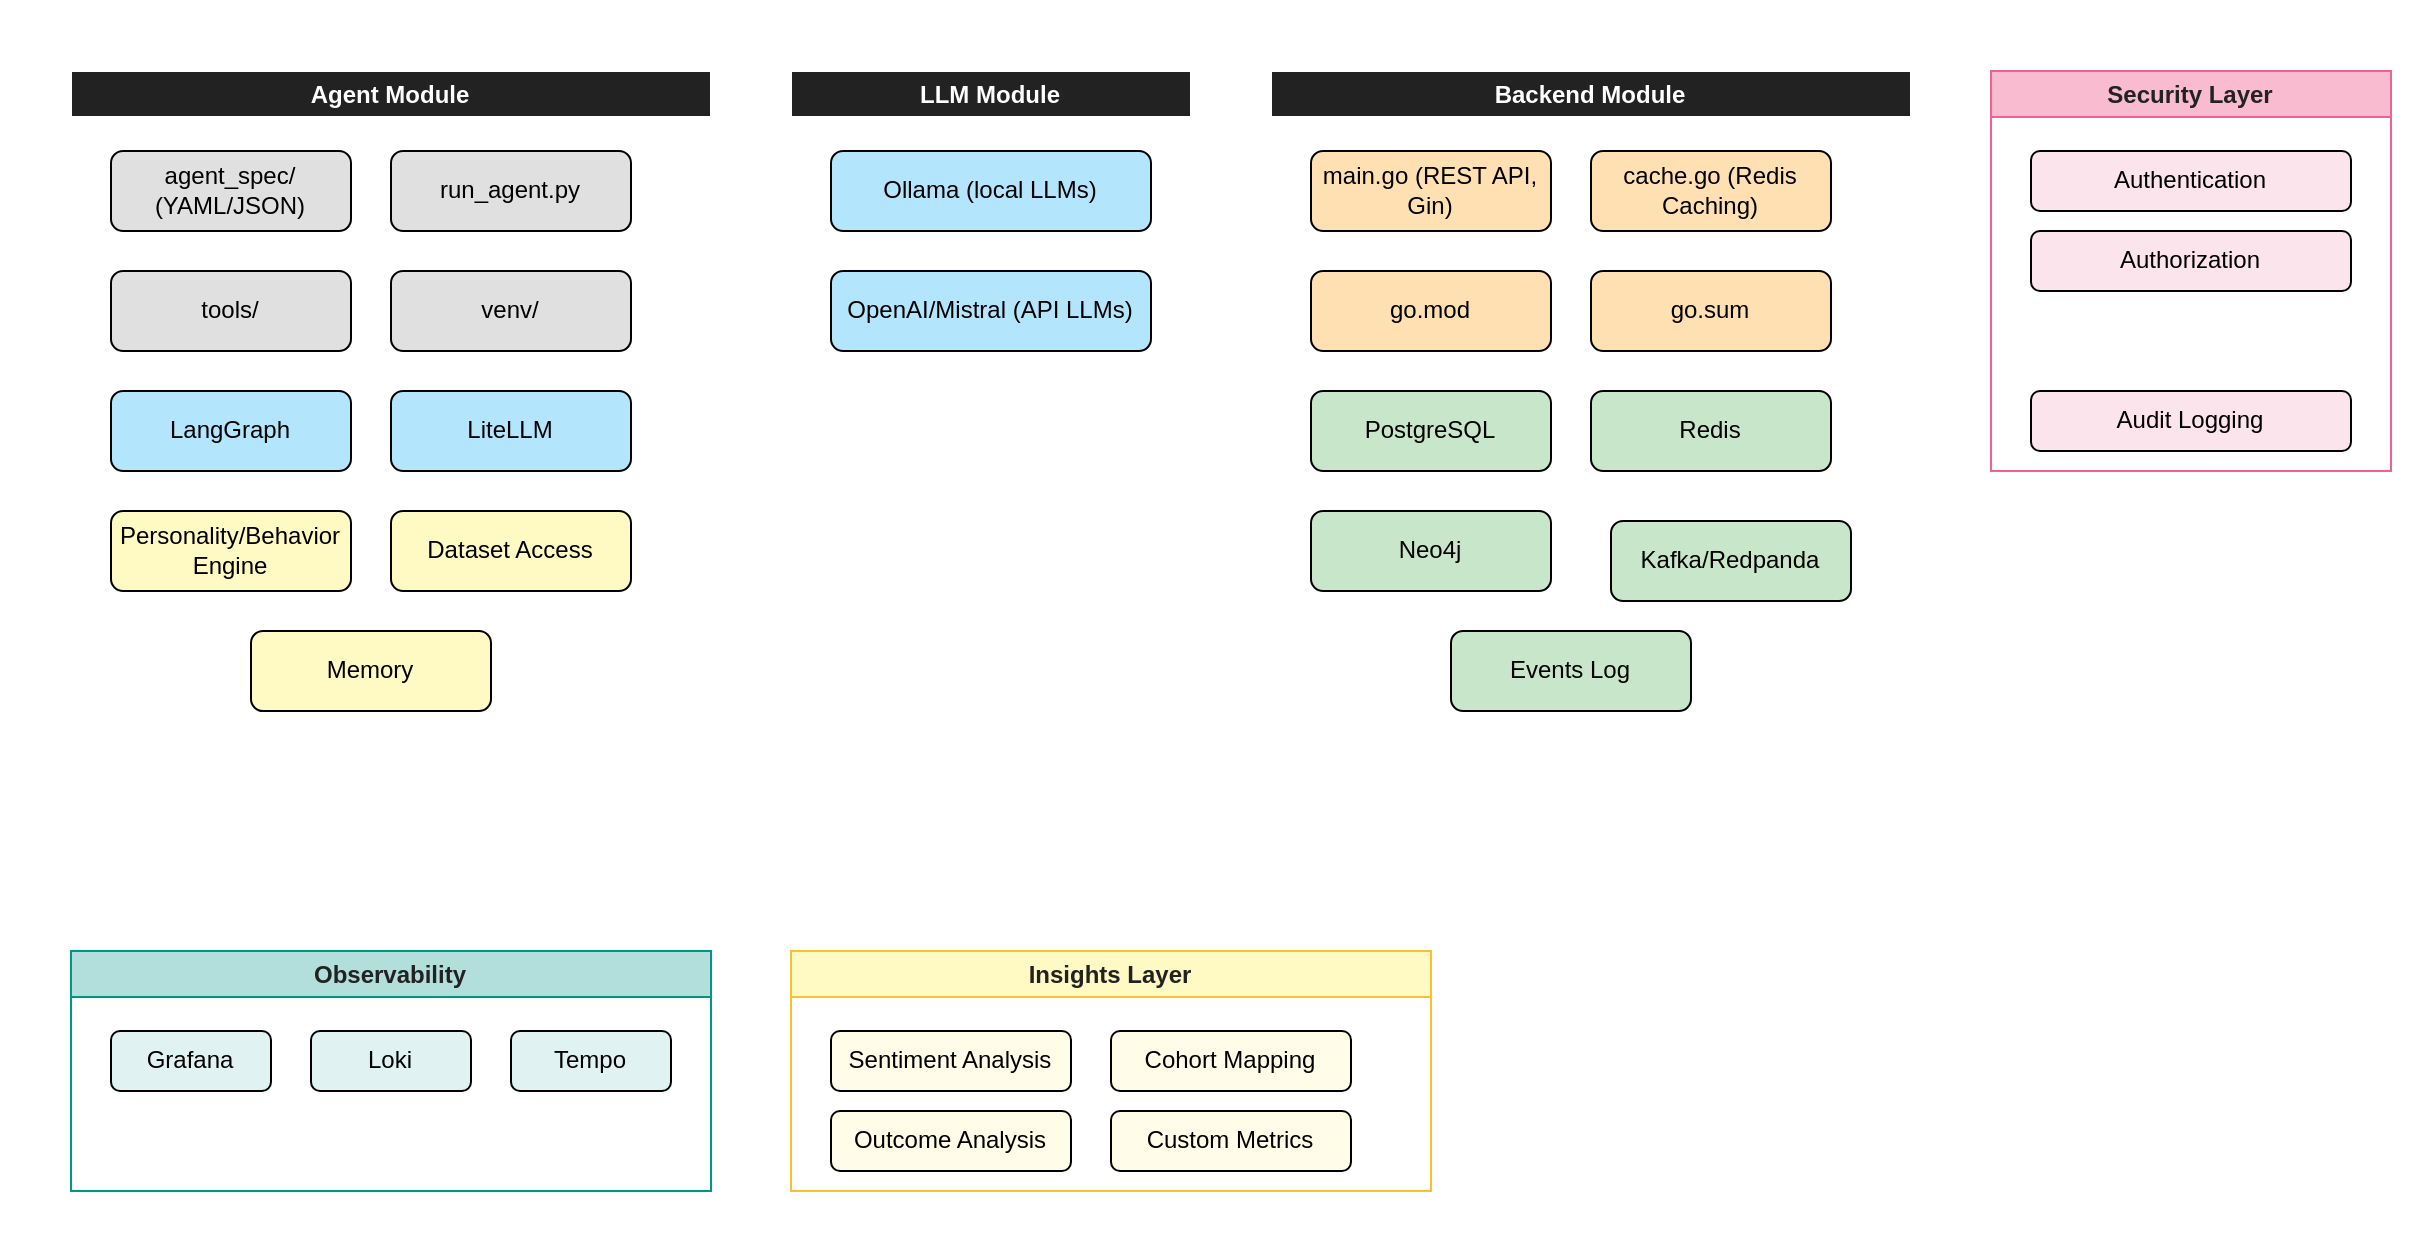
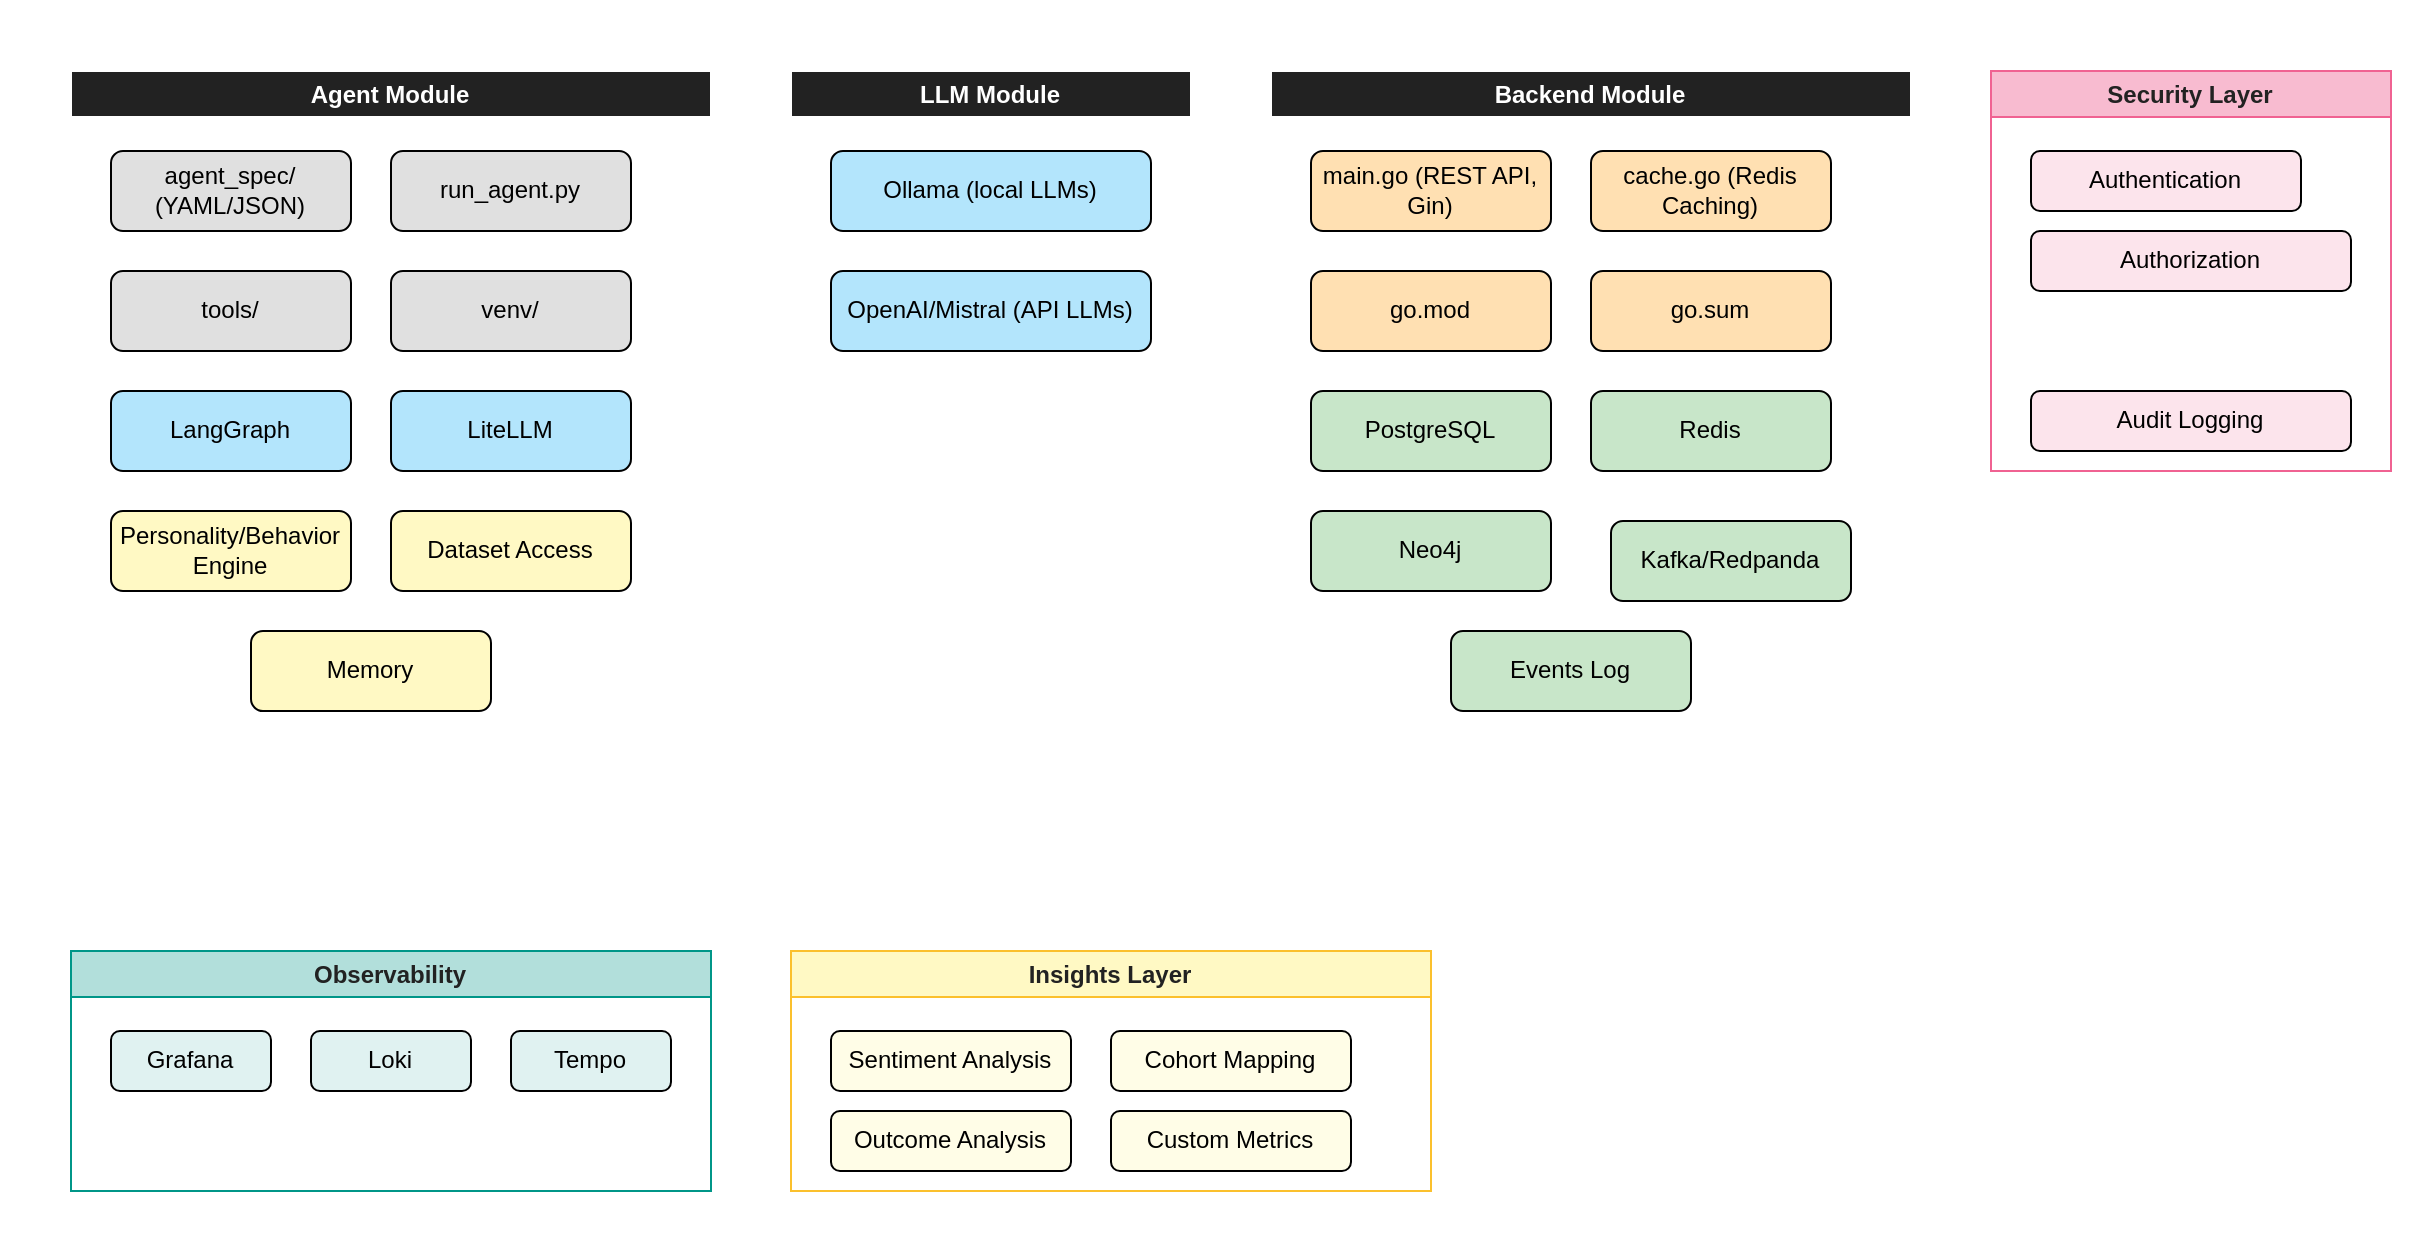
node "Authentication": size 320x60 -> 270x60
